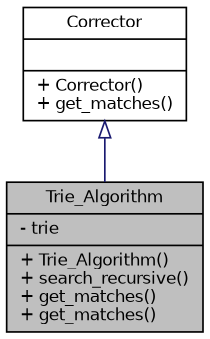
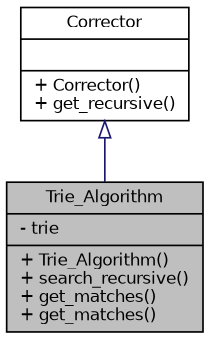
node "Corrector": text "+ get_matches()" -> "+ get_recursive()"
